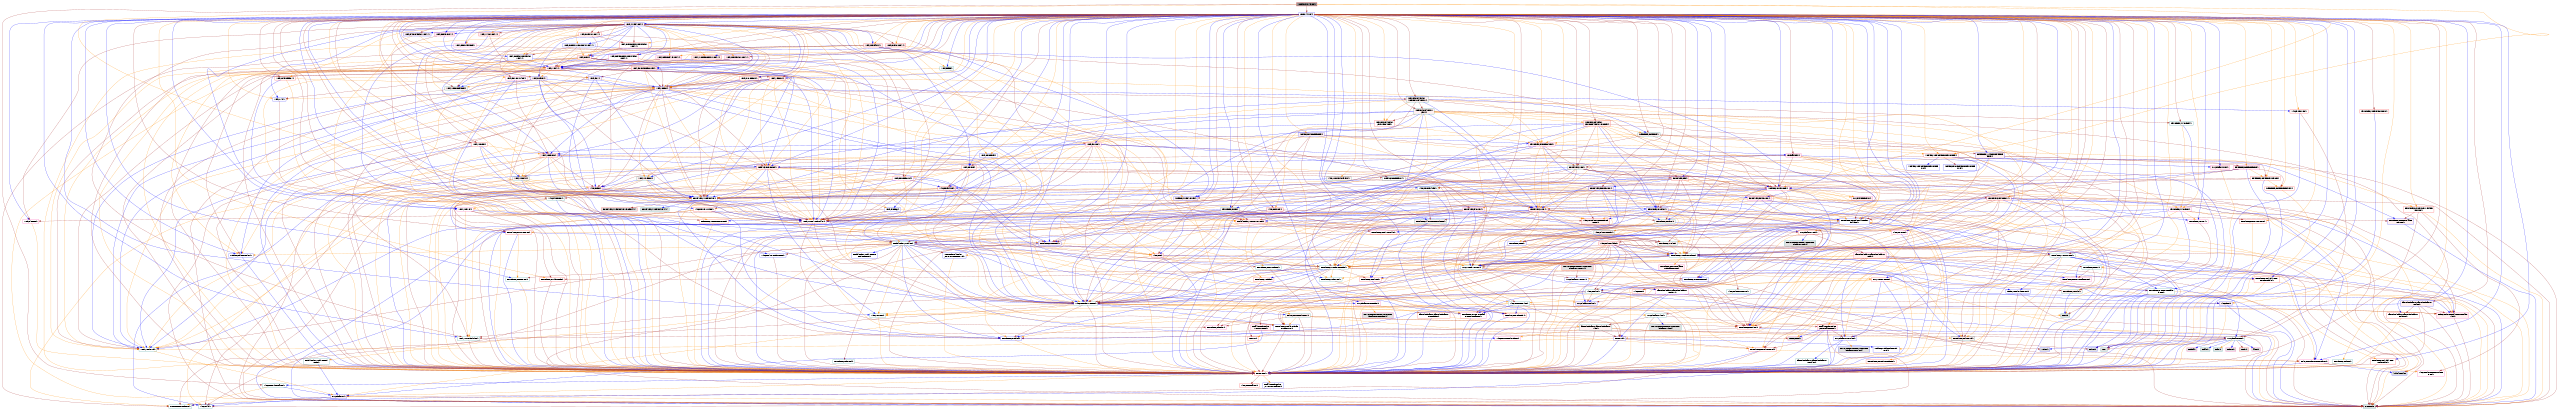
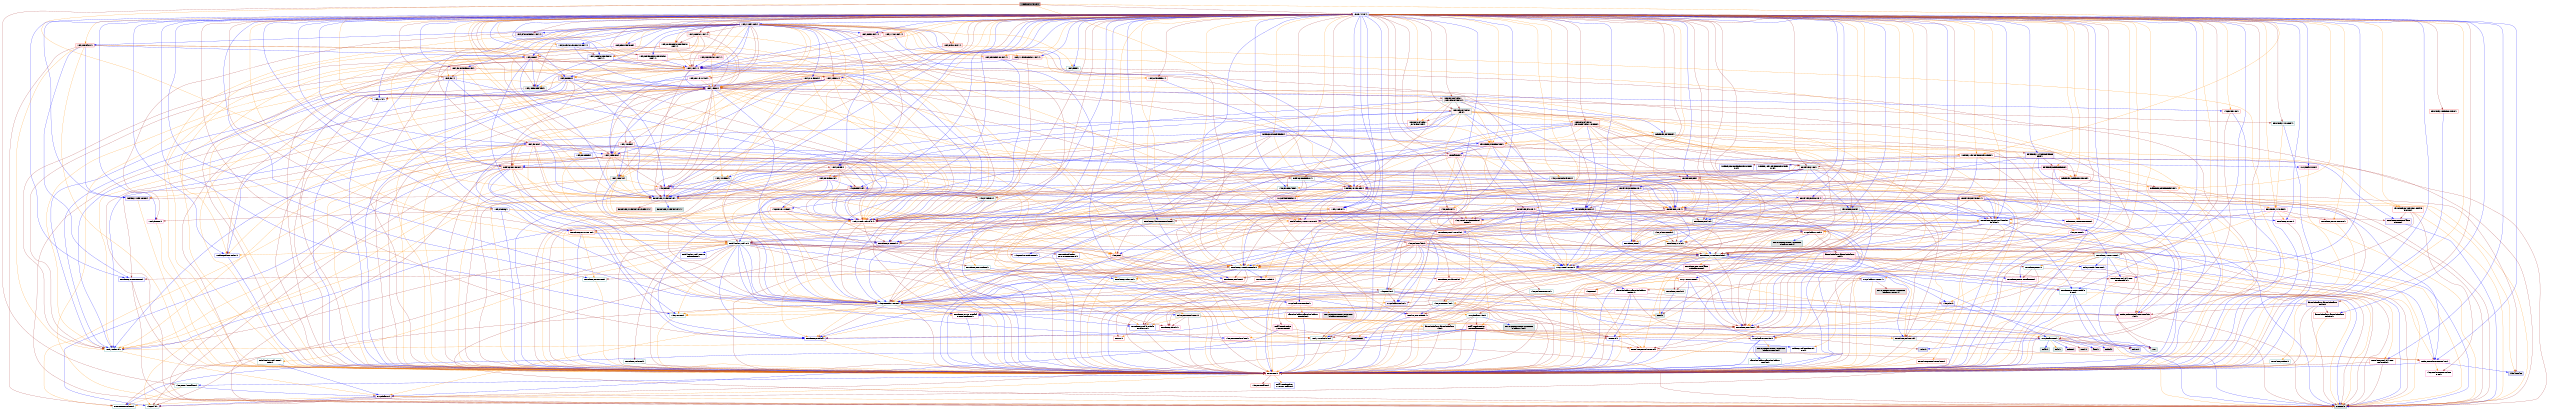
edge "Math/Vector.h" -> "Internationalization /Text.h": added
edge "COMPILED_PLATFORM_HEADER (PlatformMemory.h)" -> "HAL/PlatformMemory.h": reversed
